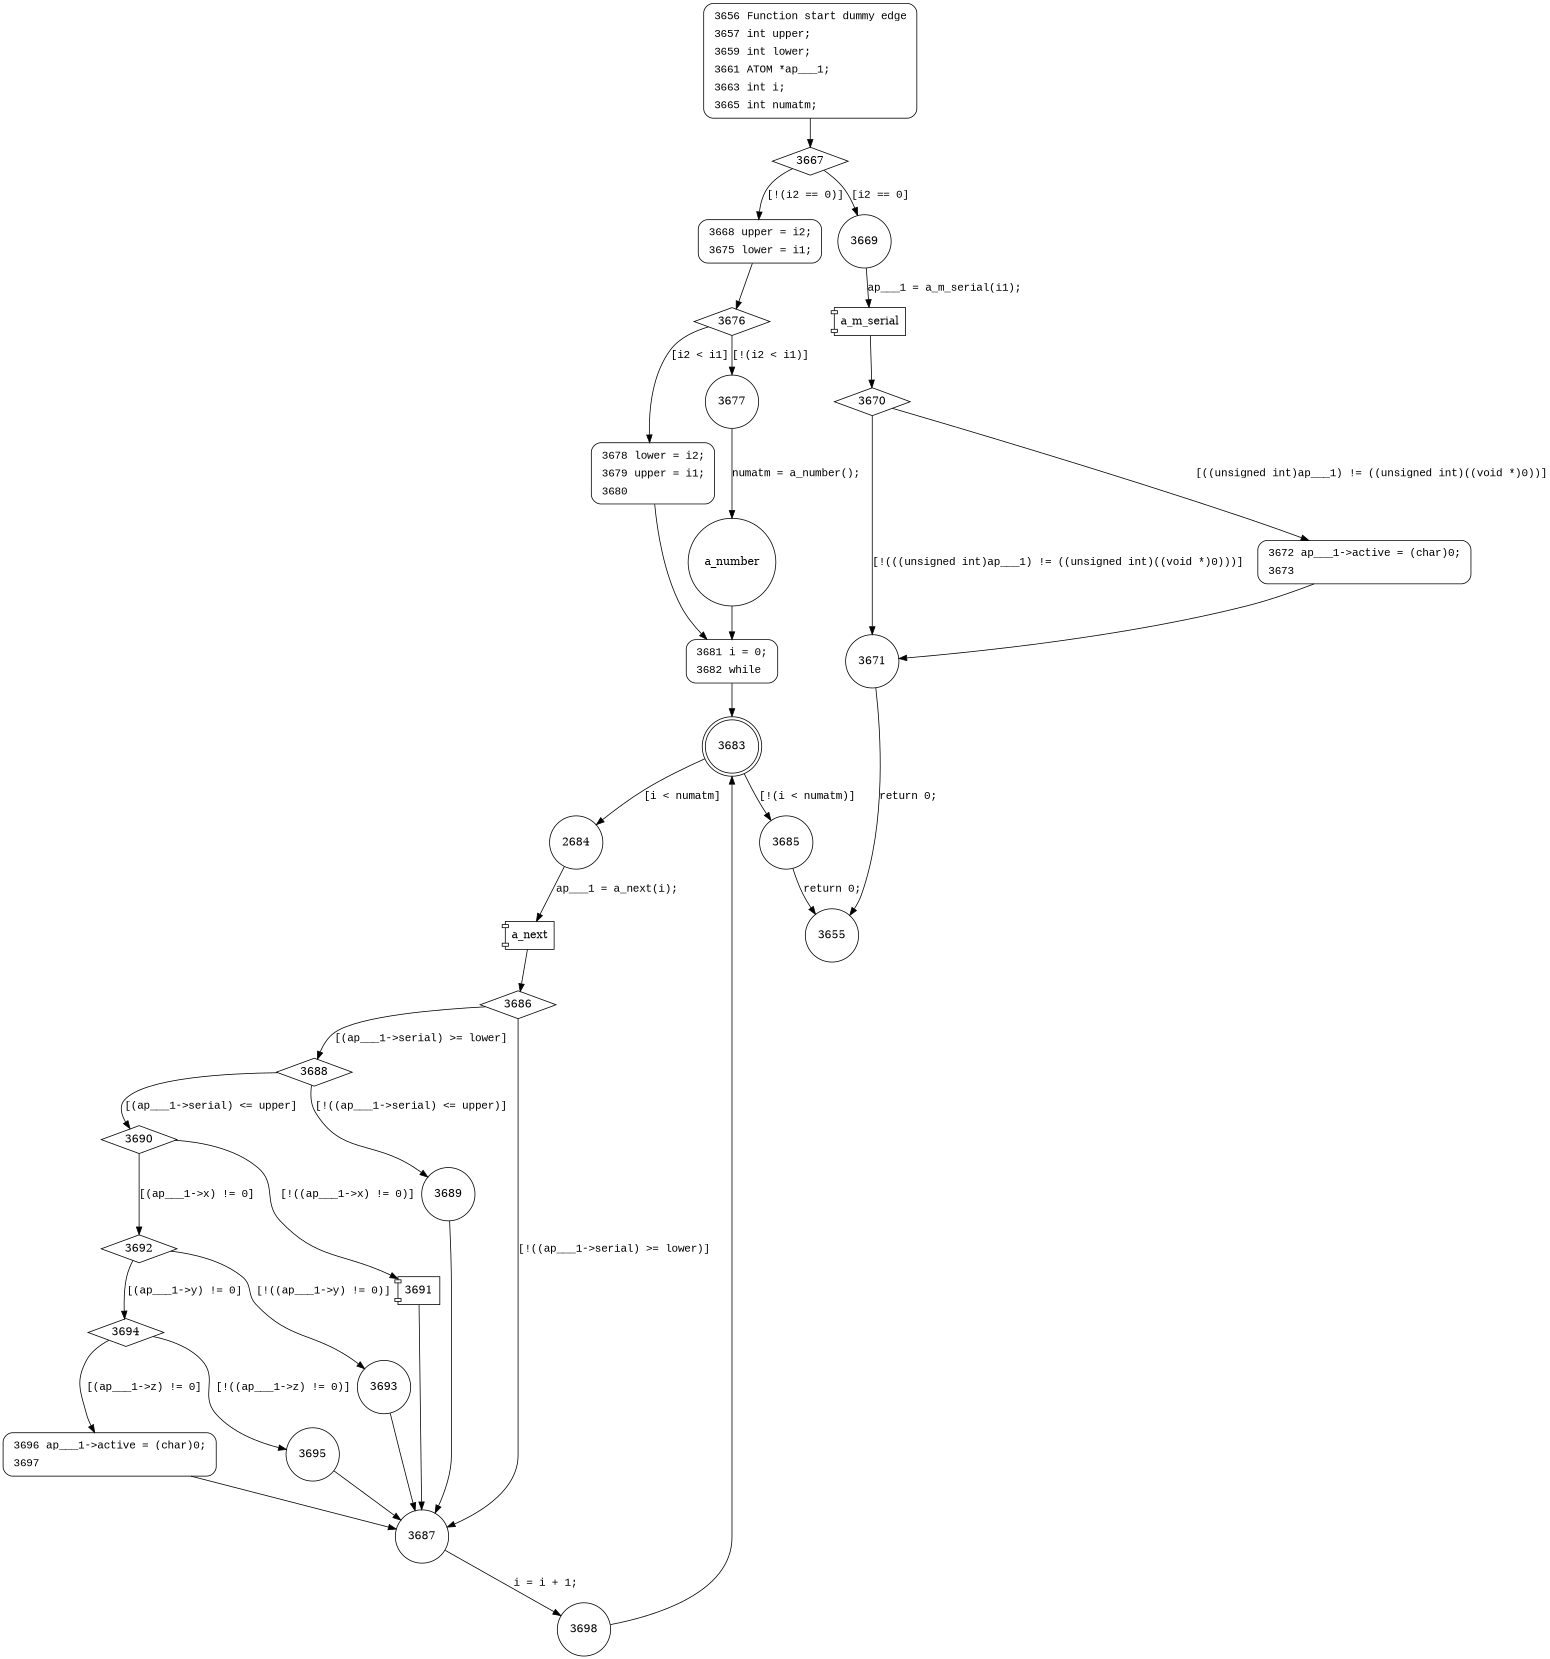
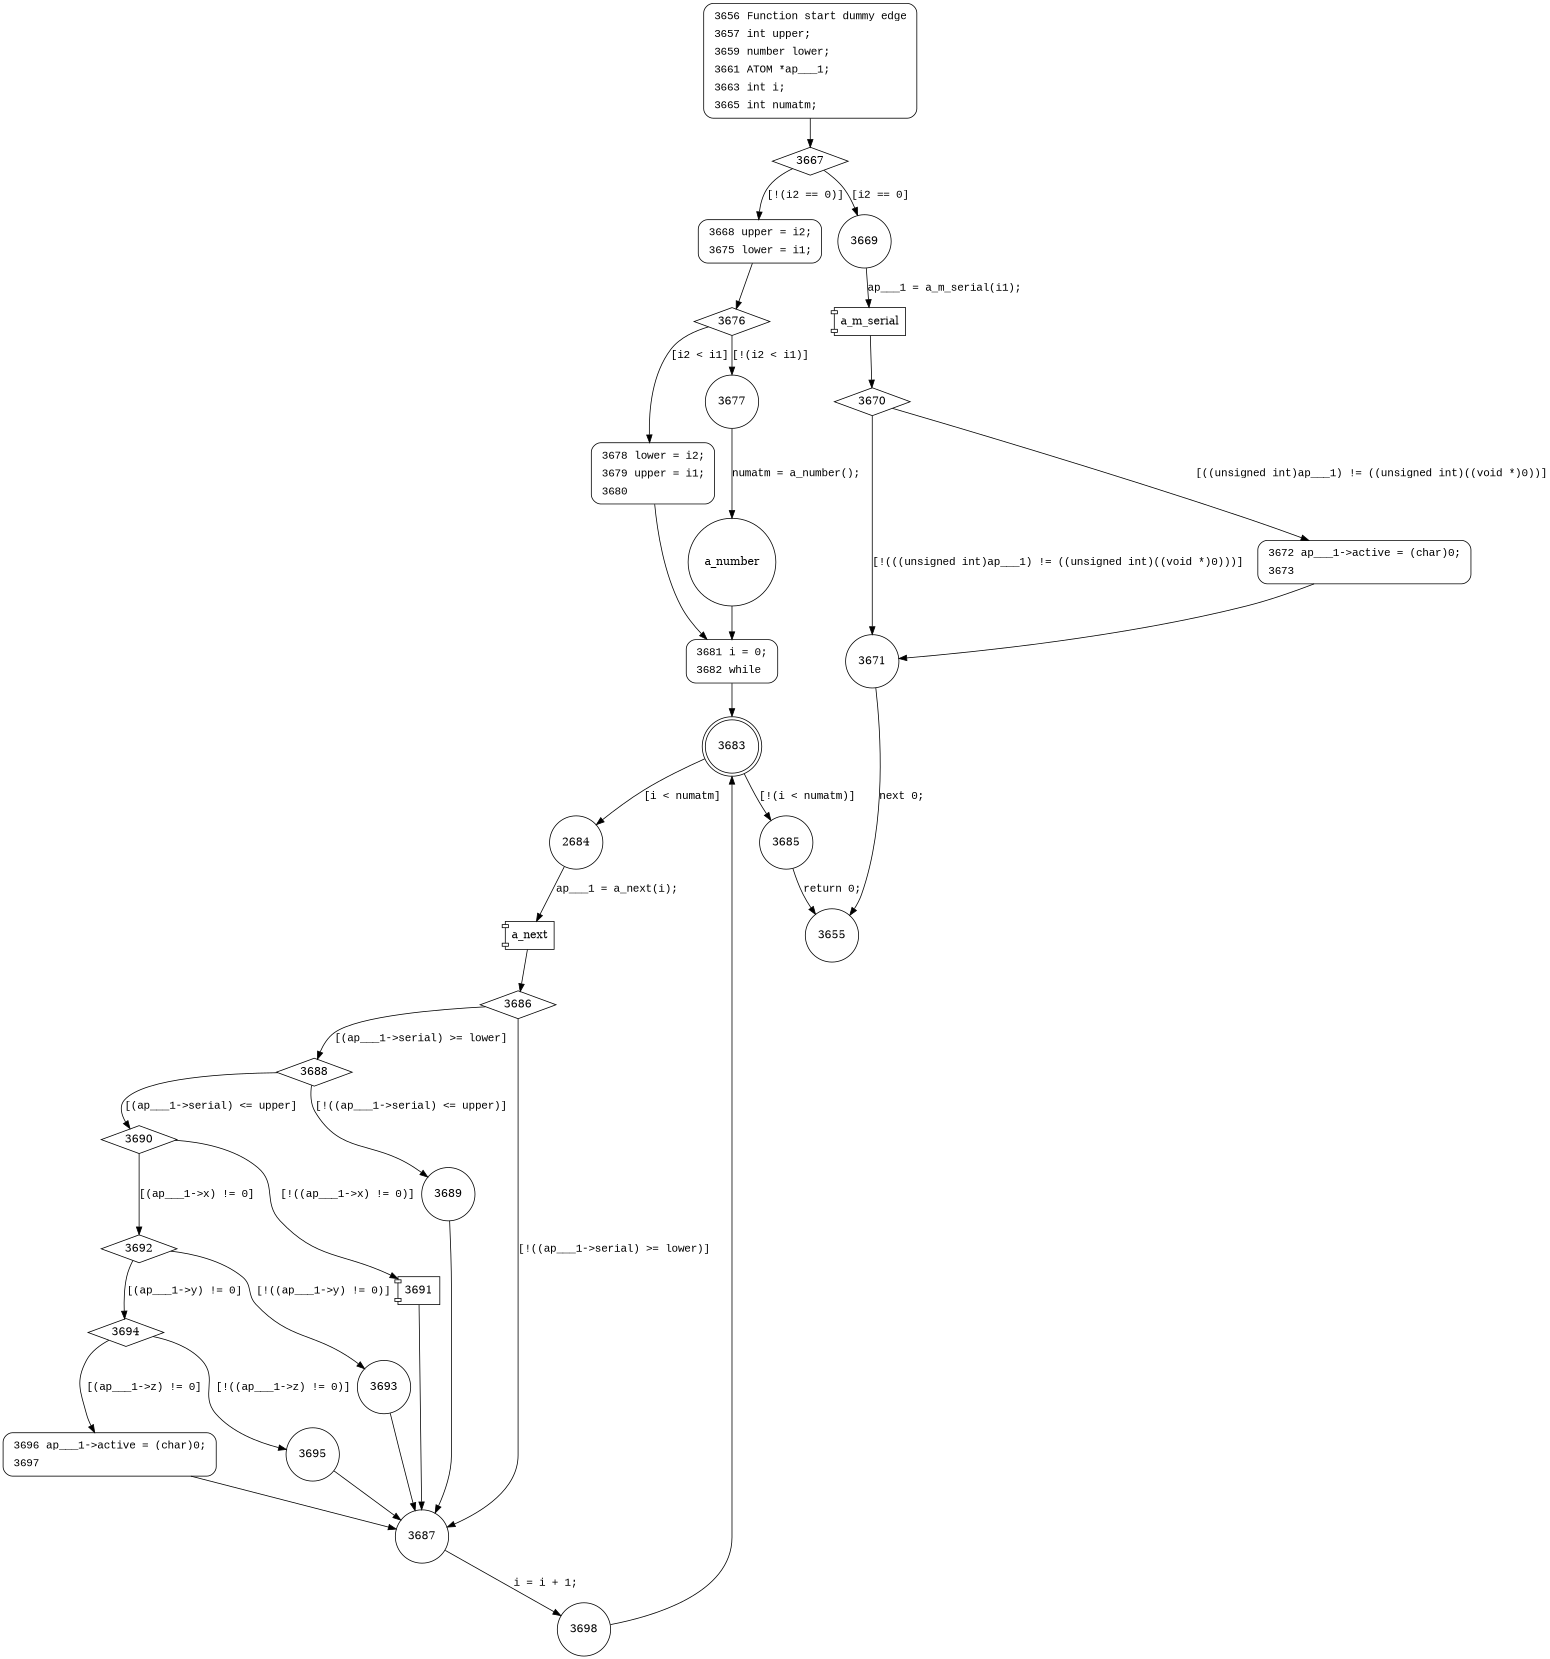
node "3656": text "int lower;" -> "number lower;"
edge "3671" -> "3655": label "return 0;" -> "next 0;"
